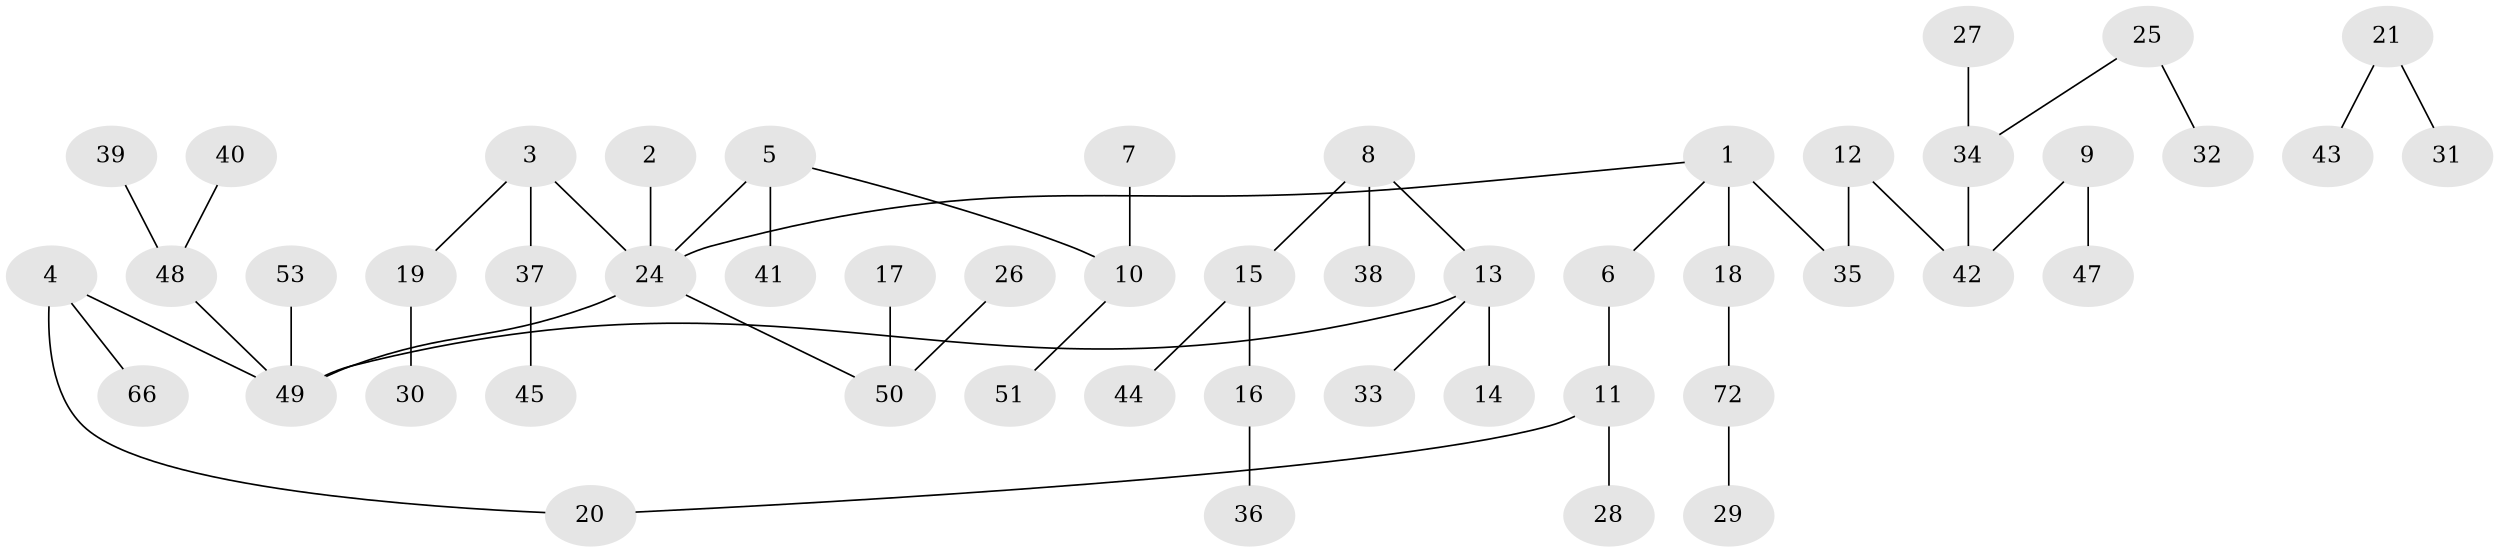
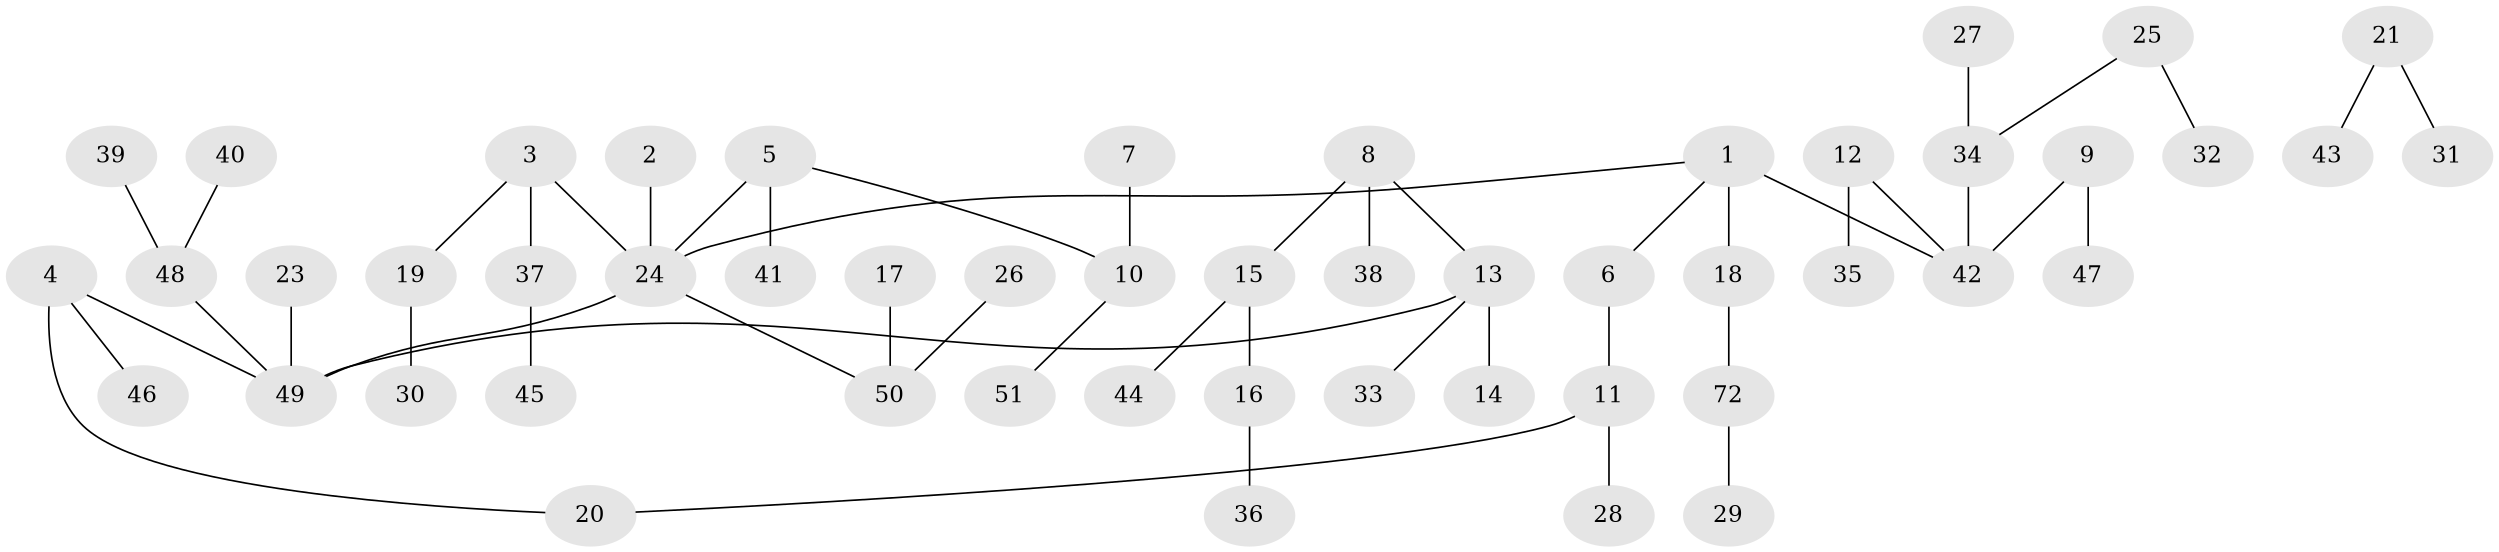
edge "1" -- "35": now "1" -- "42"
node "53": label "53" -> "23"
node "66": label "66" -> "46"
